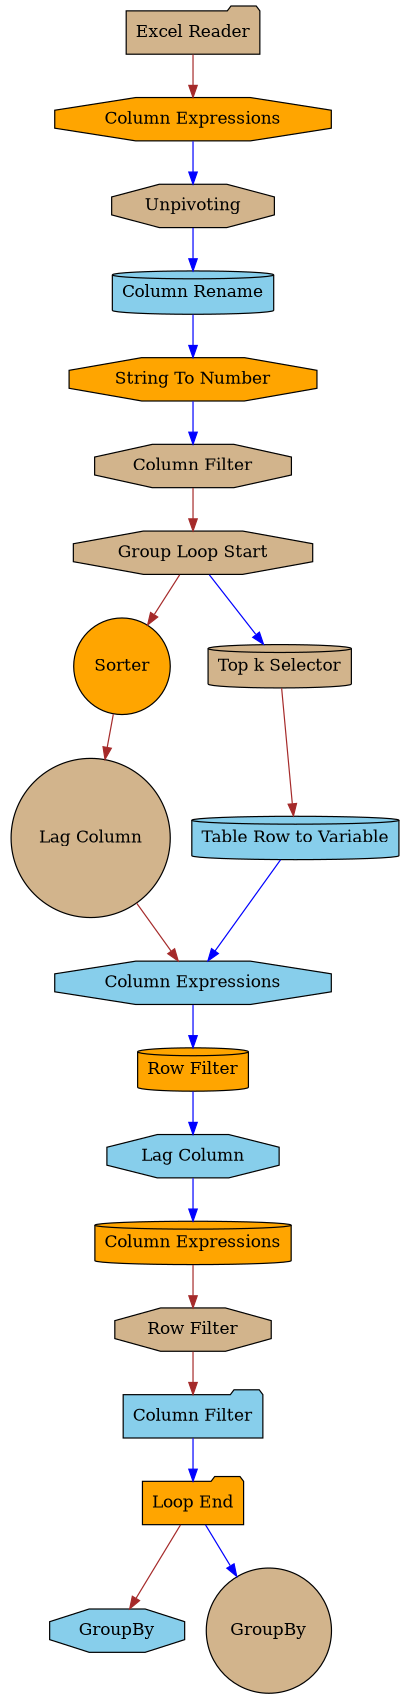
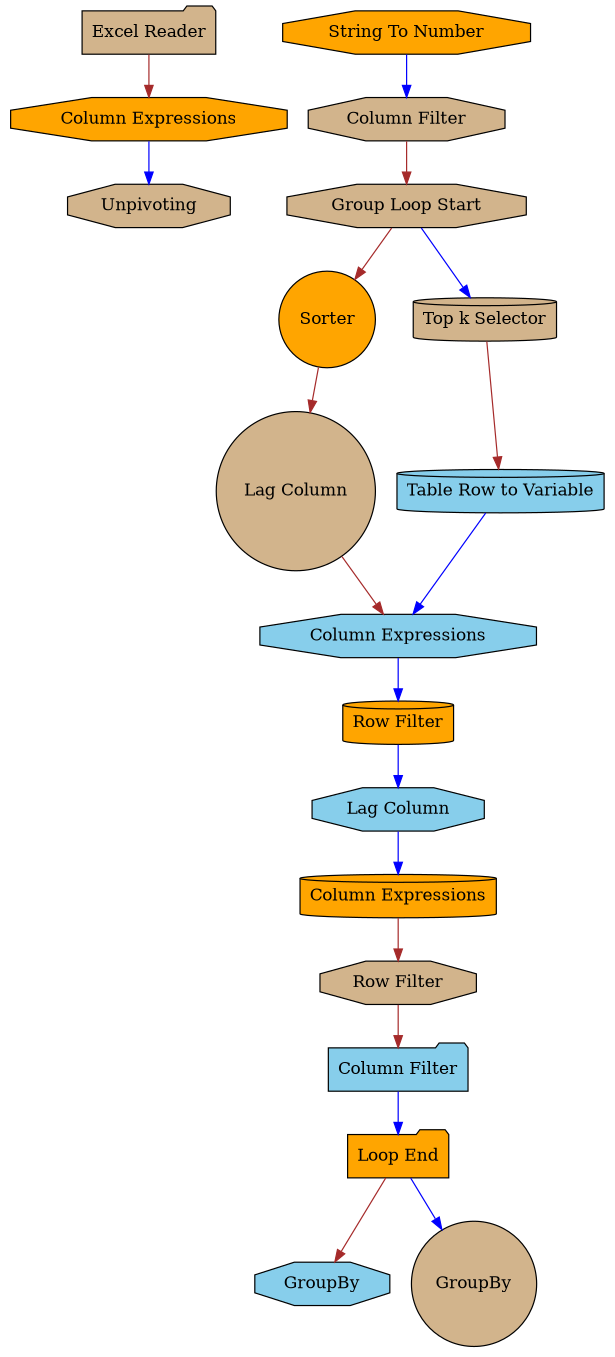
node "Column Rename": removed
